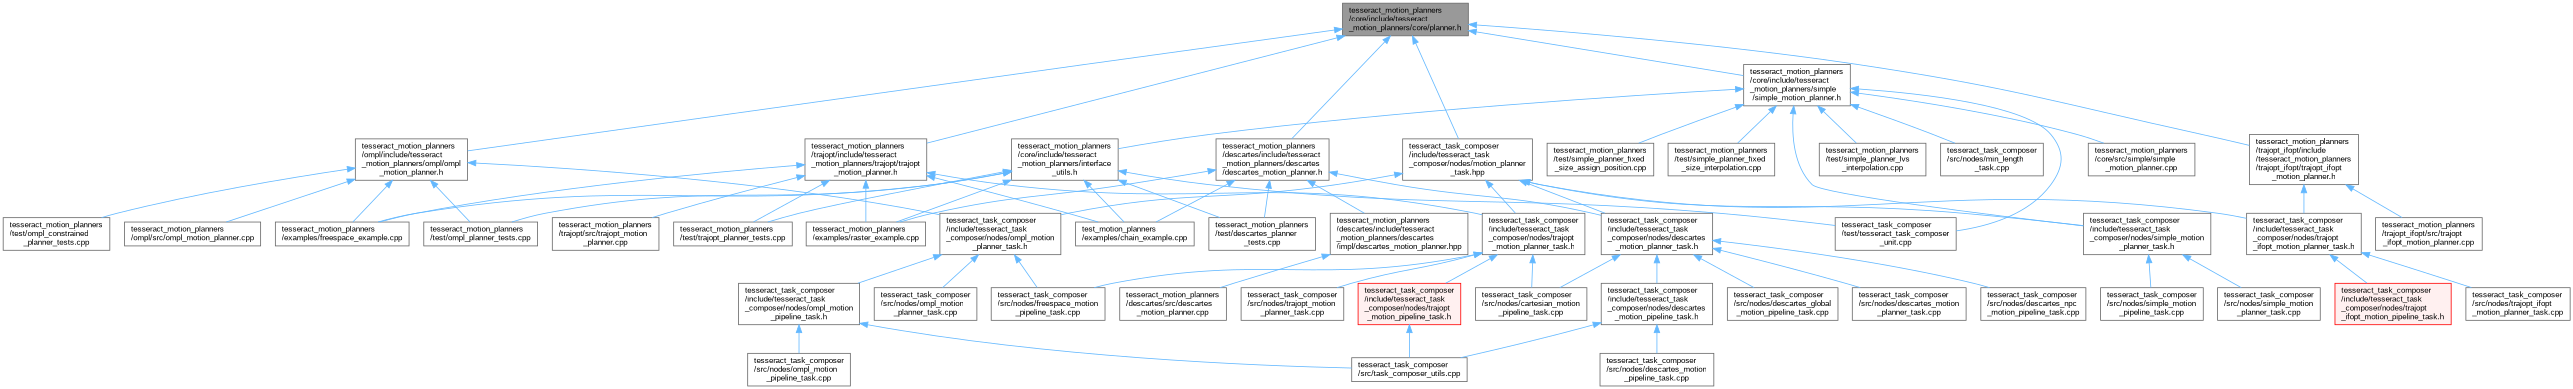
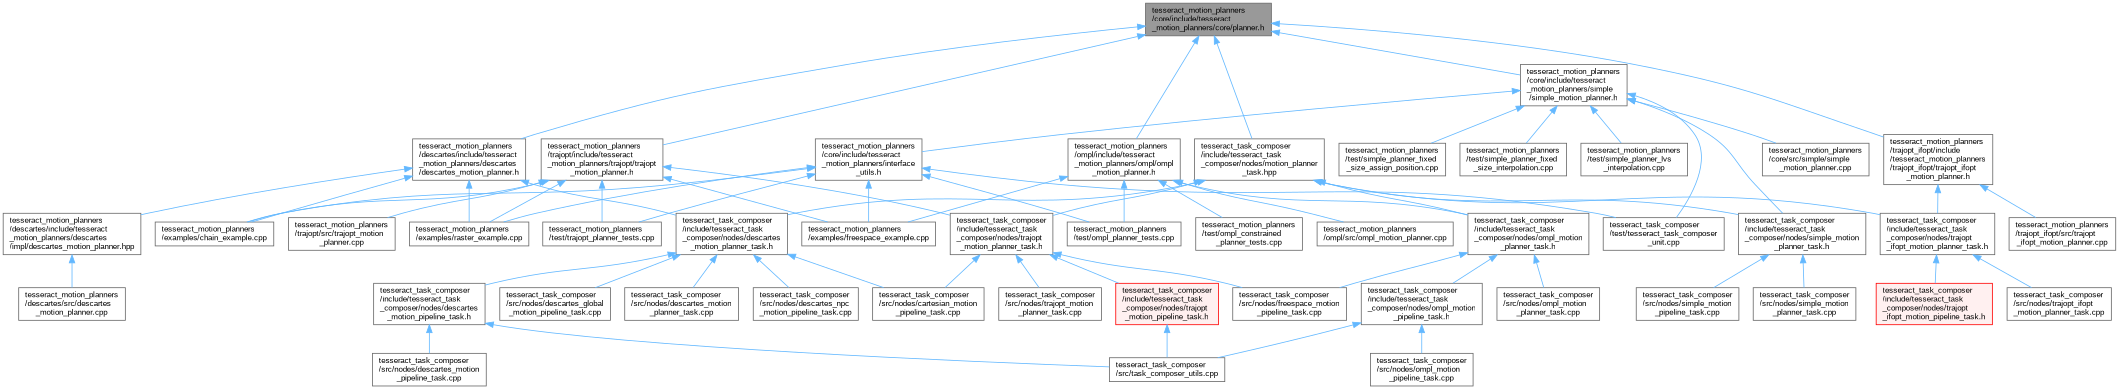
node "tesseract_task_composer /src/nodes/min_length _task.cpp": removed
node "test_motion_planners /examples/chain_example.cpp": label "test_motion_planners /examples/chain_example.cpp" -> "tesseract_motion_planners /examples/chain_example.cpp"
node "tesseract_motion_planners /test/descartes_planner _tests.cpp": removed
